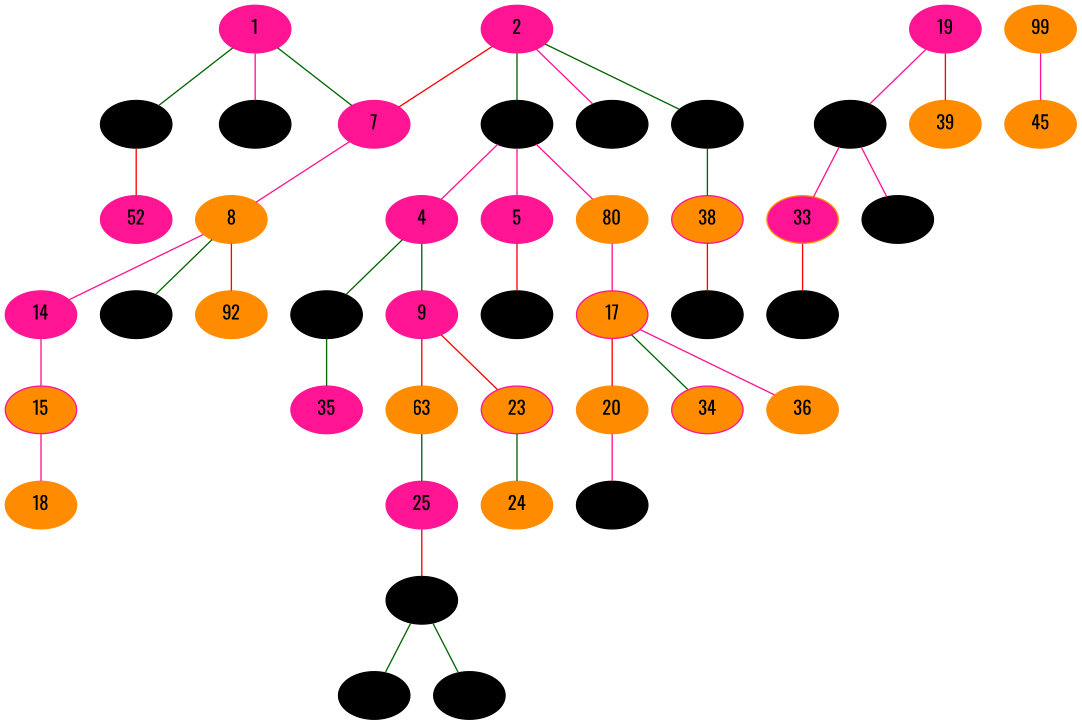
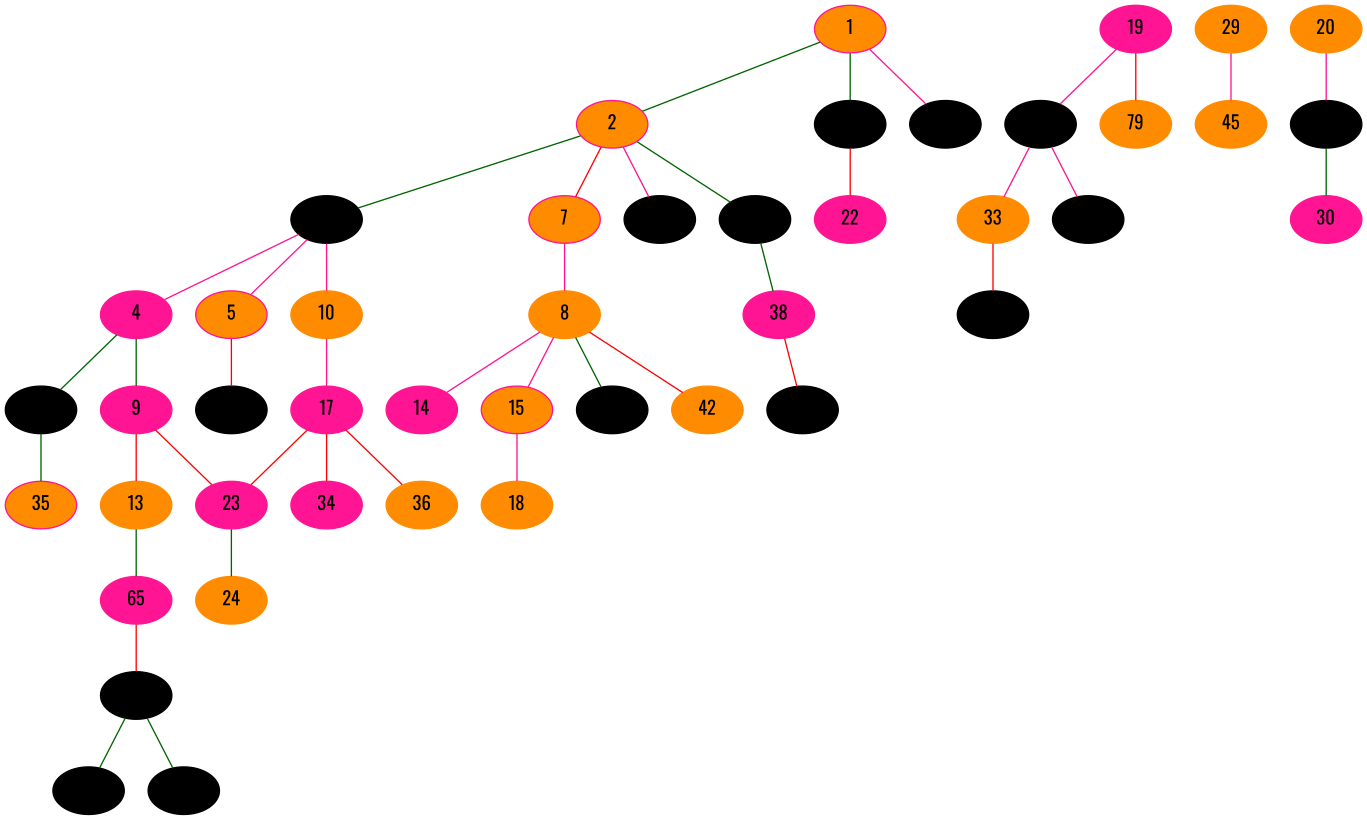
node "1": fillcolor deeppink -> darkorange
node "2": fillcolor deeppink -> darkorange
node "99": label "99" -> "29"
edge "1" -- "7": now "1" -- "2"
node "7": fillcolor deeppink -> darkorange
node "39": label "39" -> "79"
node "52": label "52" -> "22"
node "5": fillcolor deeppink -> darkorange
node "80": label "80" -> "10"
node "38": fillcolor darkorange -> deeppink
node "33": fillcolor deeppink -> darkorange
node "30": added
node "92": label "92" -> "42"
node "17": fillcolor darkorange -> deeppink
edge "14" -- "15": now "8" -- "15"
edge "17" -- "20": now "17" -- "23"
edge "17" -- "34": color darkgreen -> red
edge "17" -- "36": color deeppink -> red
node "35": fillcolor deeppink -> darkorange
node "63": label "63" -> "13"
node "23": fillcolor darkorange -> deeppink
node "34": fillcolor darkorange -> deeppink
node "25": label "25" -> "65"
